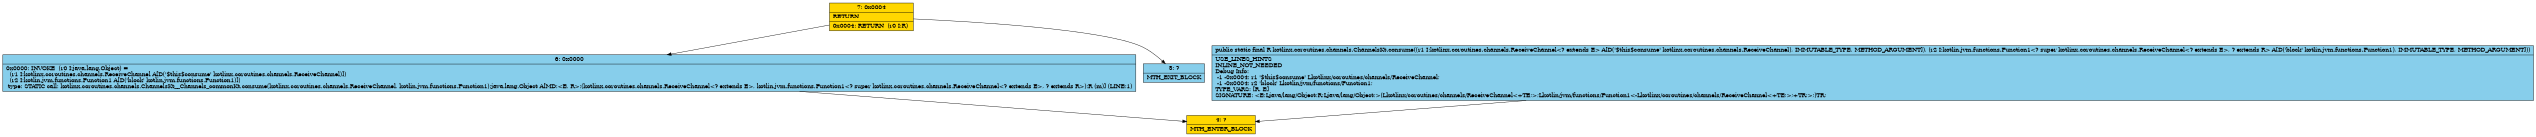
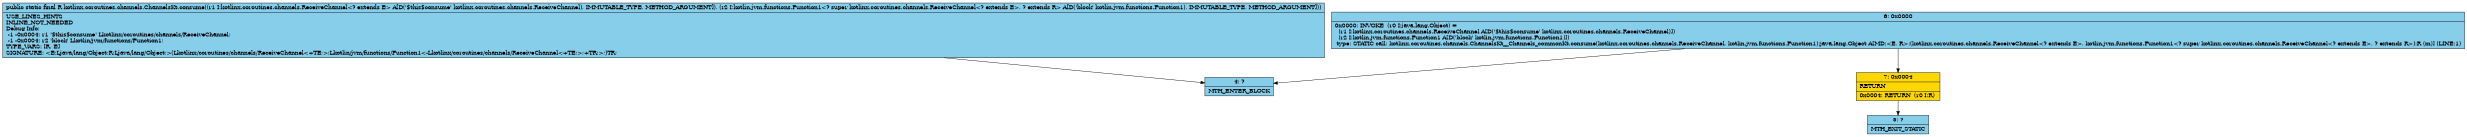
edge "7: 0x0004" -> "6: 0x0000": reversed
node "5: ?": text "MTH_EXIT_BLOCK" -> "MTH_EXIT_STATIC"
node "4: ?": fillcolor gold -> skyblue
